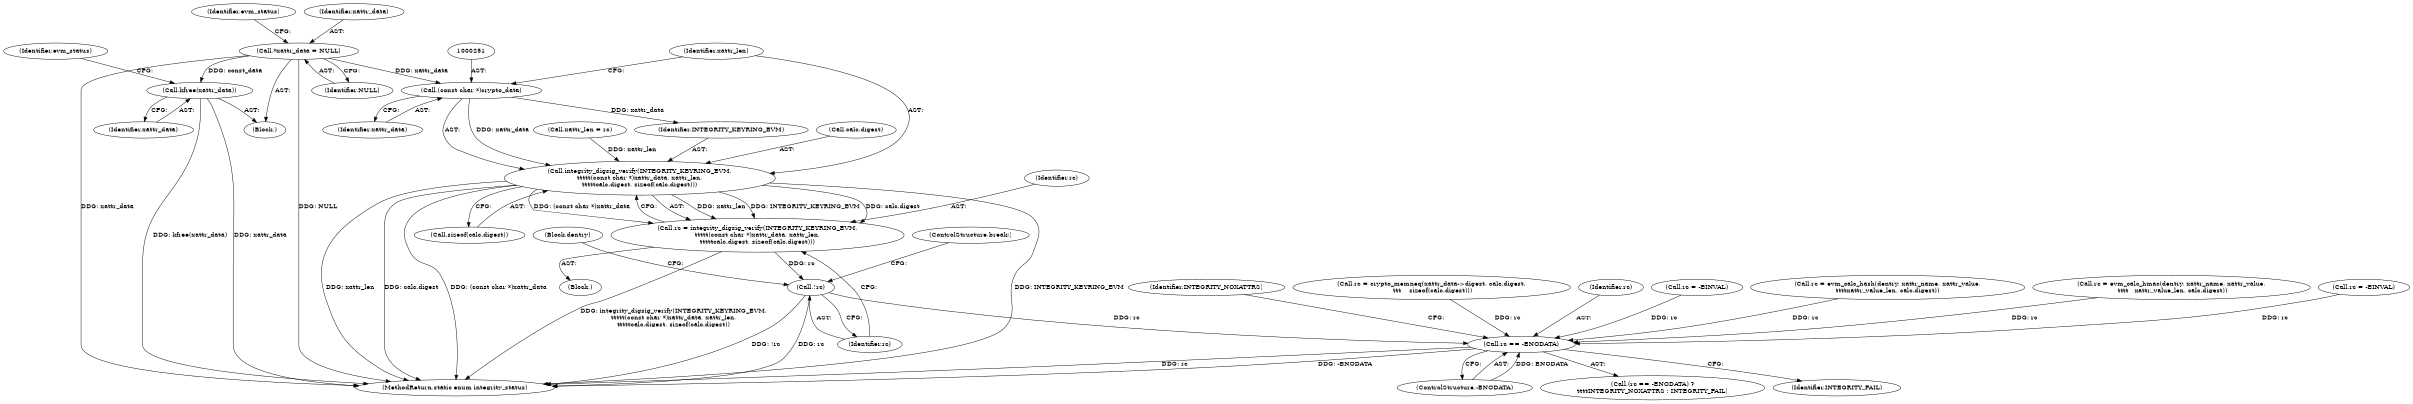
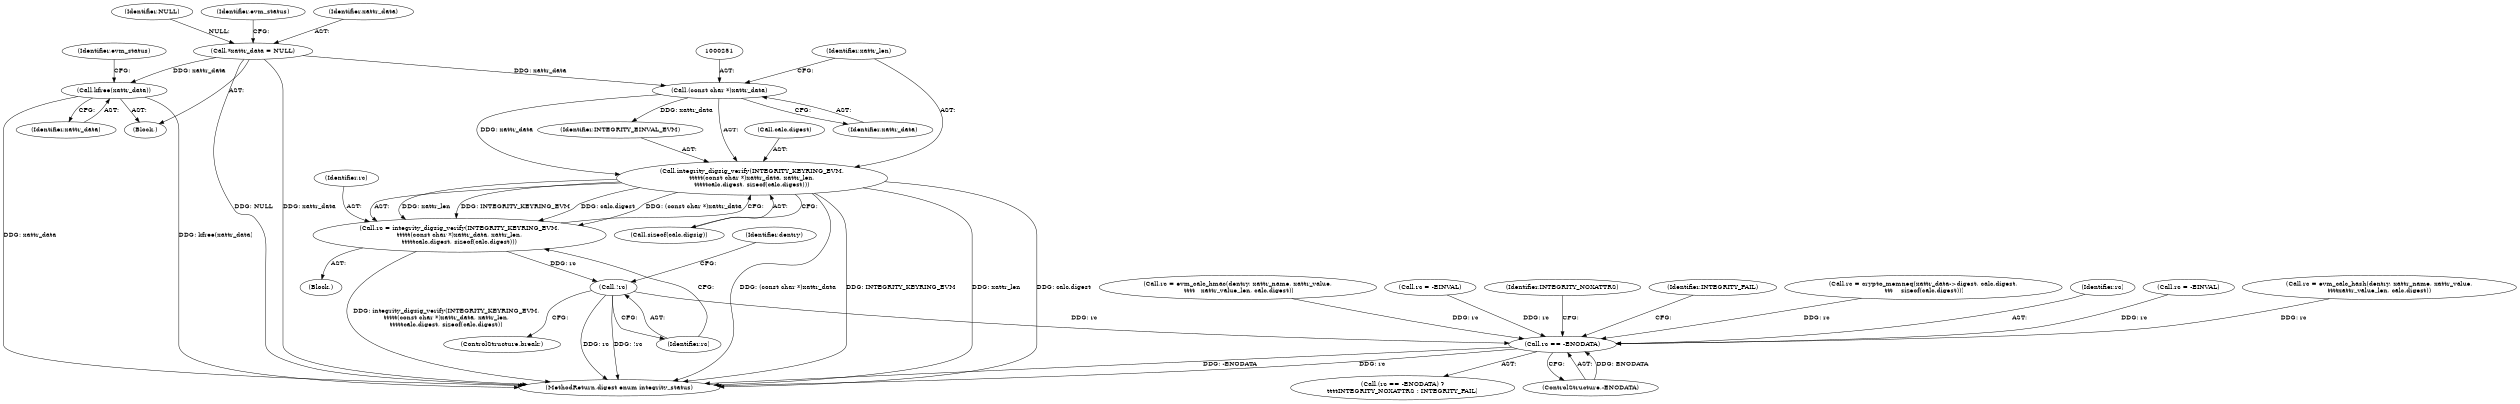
edge "(Call,*xattr_data = NULL)" -> "(Identifier,NULL)": removed, label "CFG:"
edge "(Call,*xattr_data = NULL)" -> "(Call,kfree(xattr_data))": label "DDG: const_data" -> "DDG: xattr_data"
edge "(Identifier,NULL)" -> "(Call,*xattr_data = NULL)": label "AST: " -> "NULL: "
node "(Call,(const char *)crypto_data)": label "(Call,(const char *)crypto_data)" -> "(Call,(const char *)xattr_data)"
node "(Call,xattr_len = rc)": removed
node "(Identifier,INTEGRITY_KEYRING_EVM)": label "(Identifier,INTEGRITY_KEYRING_EVM)" -> "(Identifier,INTEGRITY_EINVAL_EVM)"
node "(Call,sizeof(calc.digest))": label "(Call,sizeof(calc.digest))" -> "(Call,sizeof(calc.digsig))"
node "(Block,dentry)": label "(Block,dentry)" -> "(Identifier,dentry)"
edge "(ControlStructure,break;)" -> "(Call,!rc)": reversed
edge "(Call,rc == -ENODATA)" -> "(Identifier,INTEGRITY_FAIL)": reversed
node "(MethodReturn,static enum integrity_status)": label "(MethodReturn,static enum integrity_status)" -> "(MethodReturn,digest enum integrity_status)"
